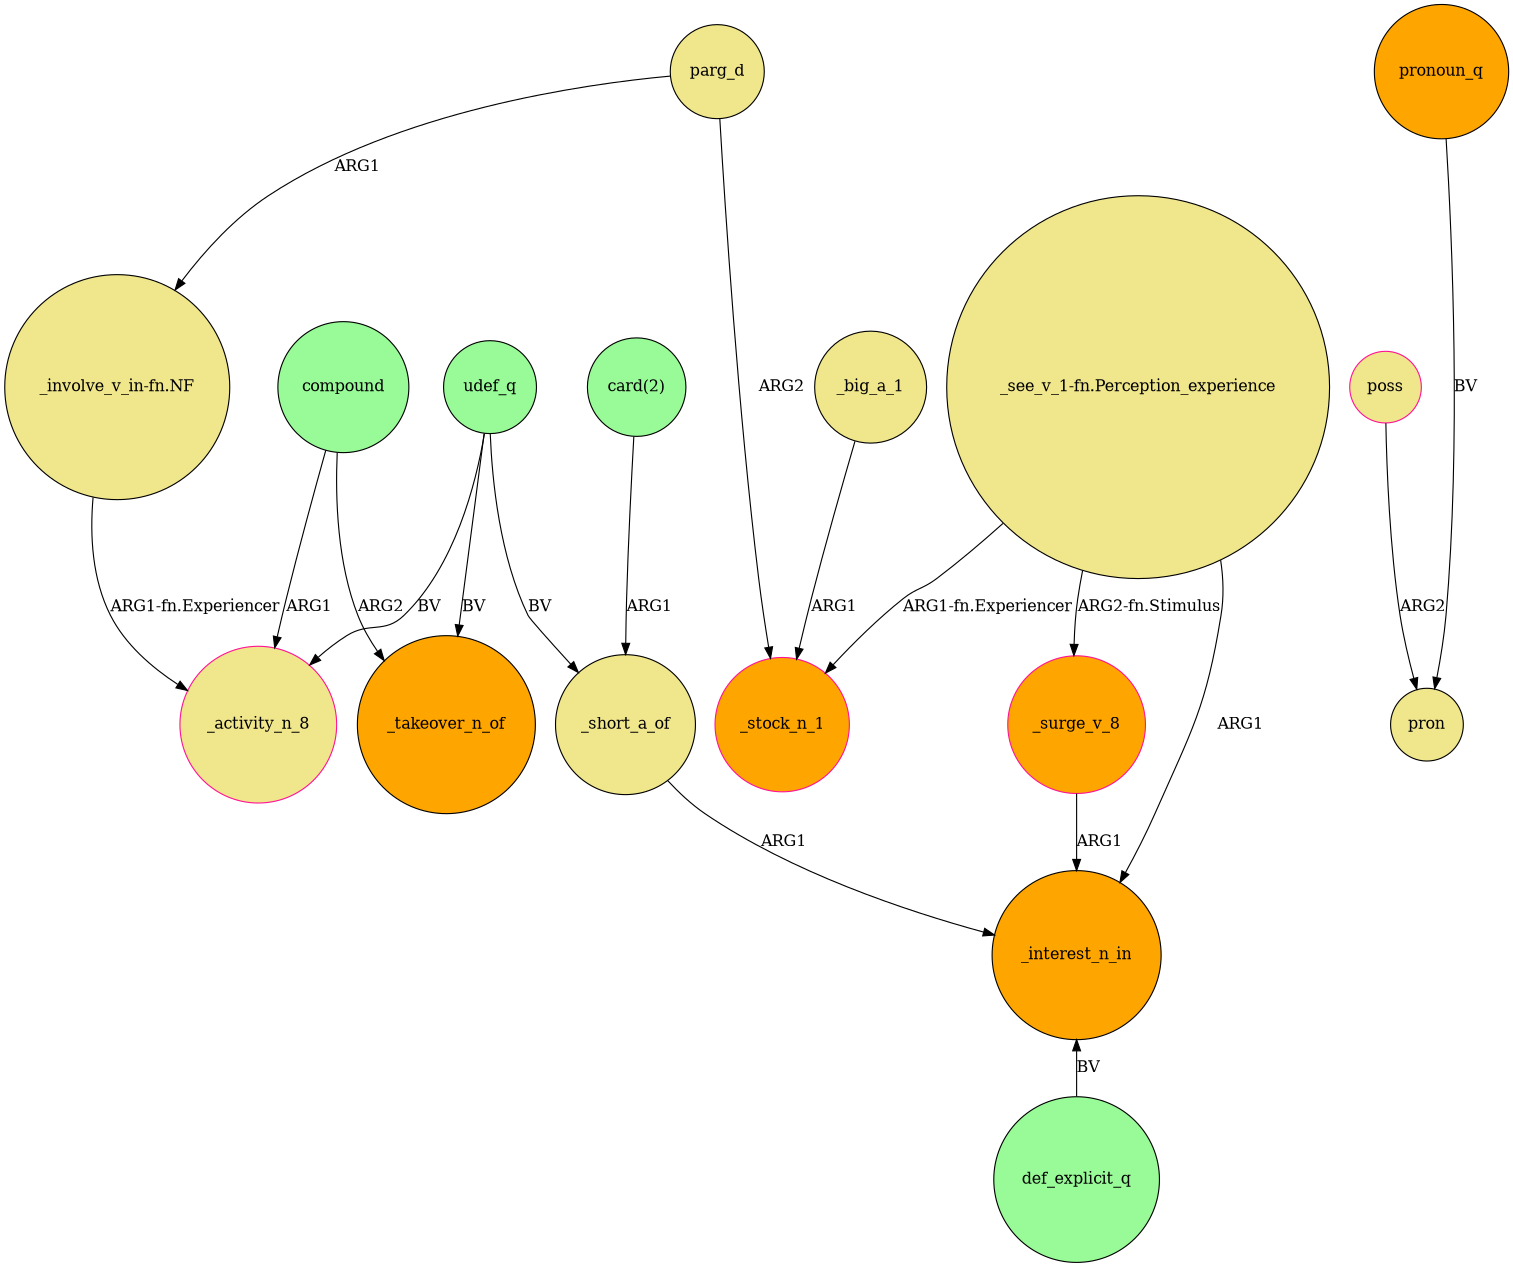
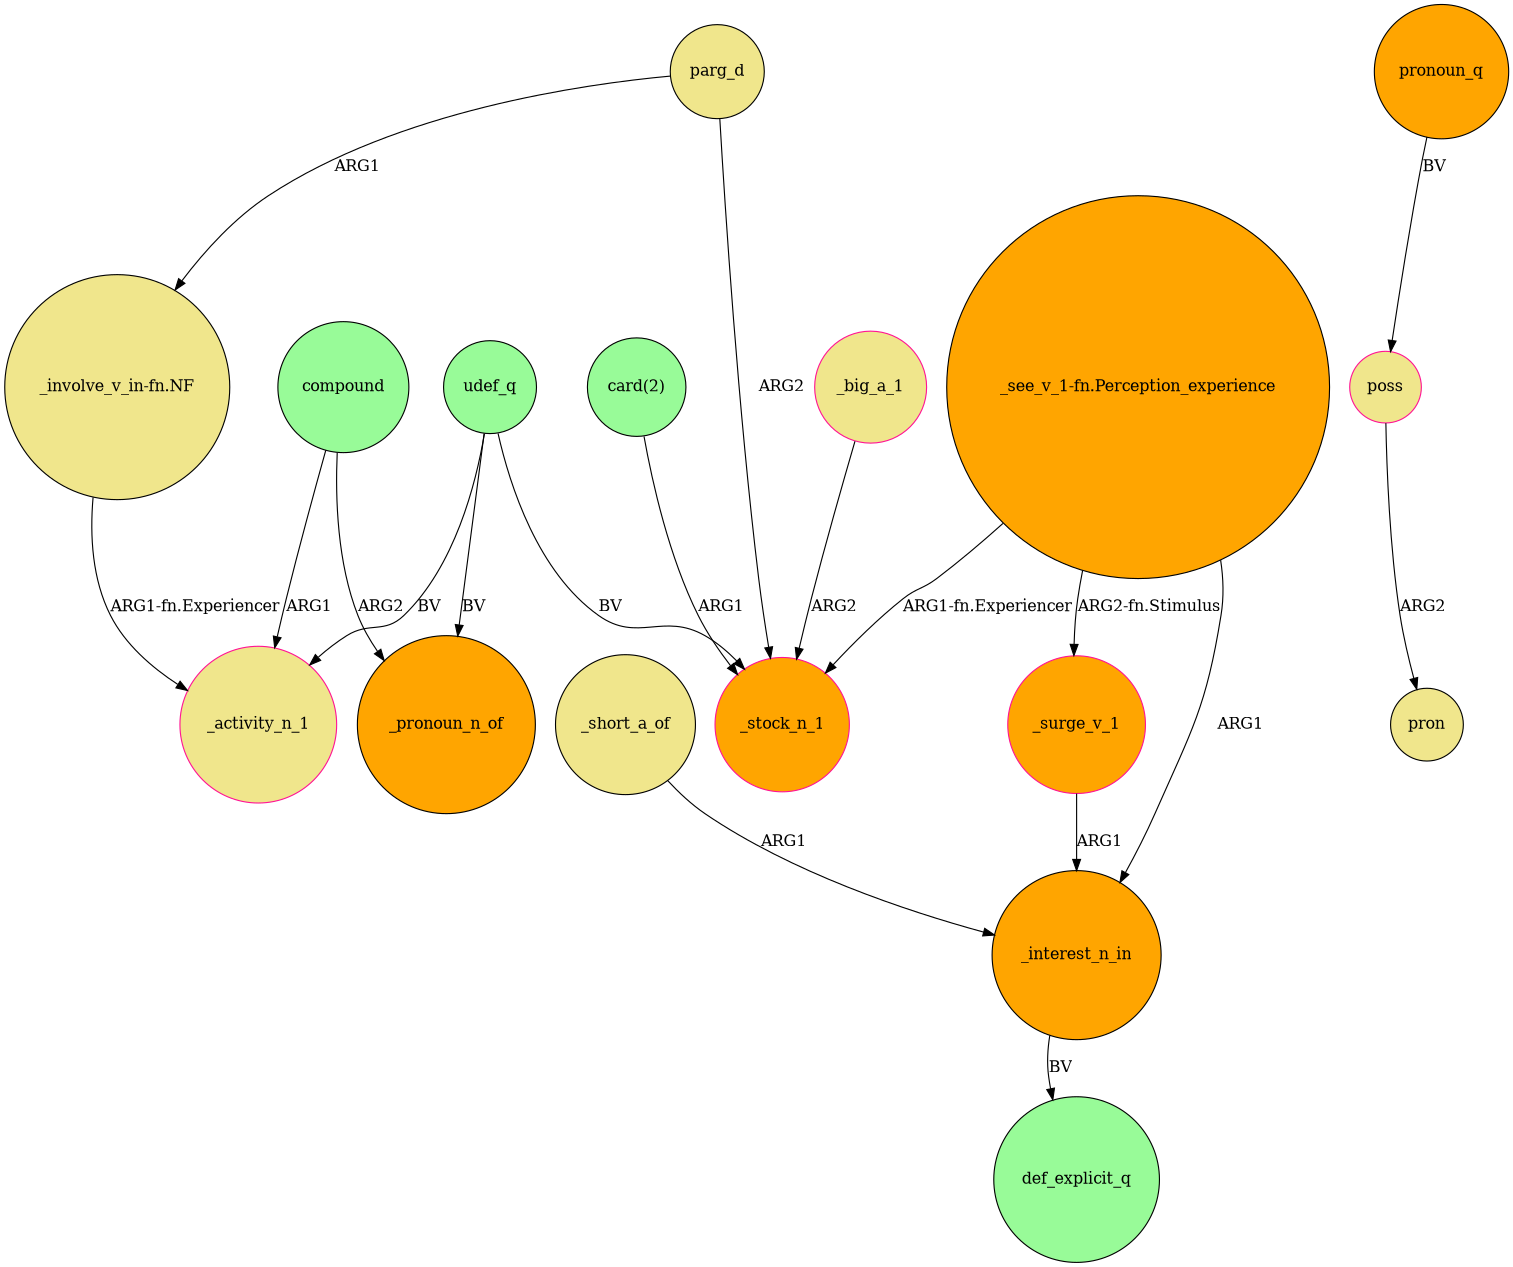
node "_big_a_1": color black -> deeppink
node "_see_v_1-fn.Perception_experience": fillcolor khaki -> orange
edge "pronoun_q" -> "pron": now "pronoun_q" -> "poss"
edge "card(2)" -> "_short_a_of": now "card(2)" -> "_stock_n_1"
edge "udef_q" -> "_short_a_of": now "udef_q" -> "_stock_n_1"
edge "_big_a_1" -> "_stock_n_1": label "ARG1" -> "ARG2"
node "_activity_n_8": label "_activity_n_8" -> "_activity_n_1"
node "_takeover_n_of": label "_takeover_n_of" -> "_pronoun_n_of"
node "_surge_v_8": label "_surge_v_8" -> "_surge_v_1"
edge "def_explicit_q" -> "_interest_n_in": reversed
